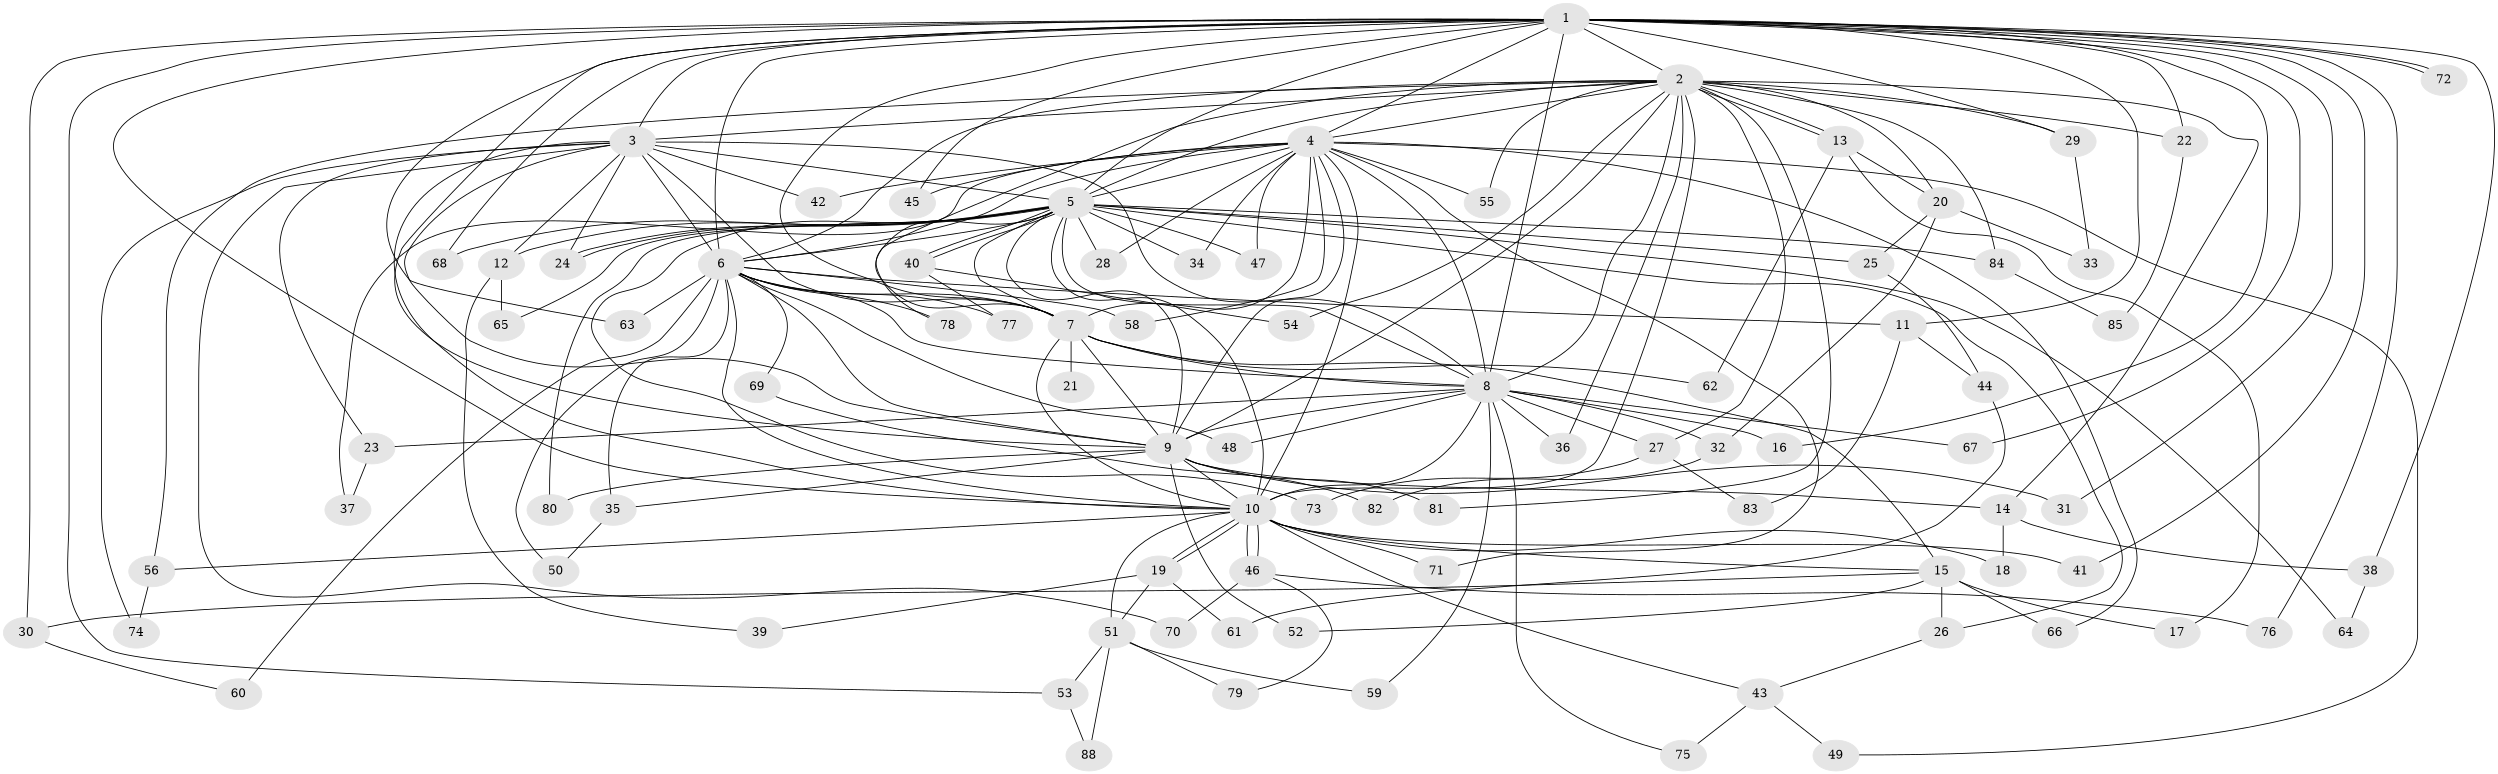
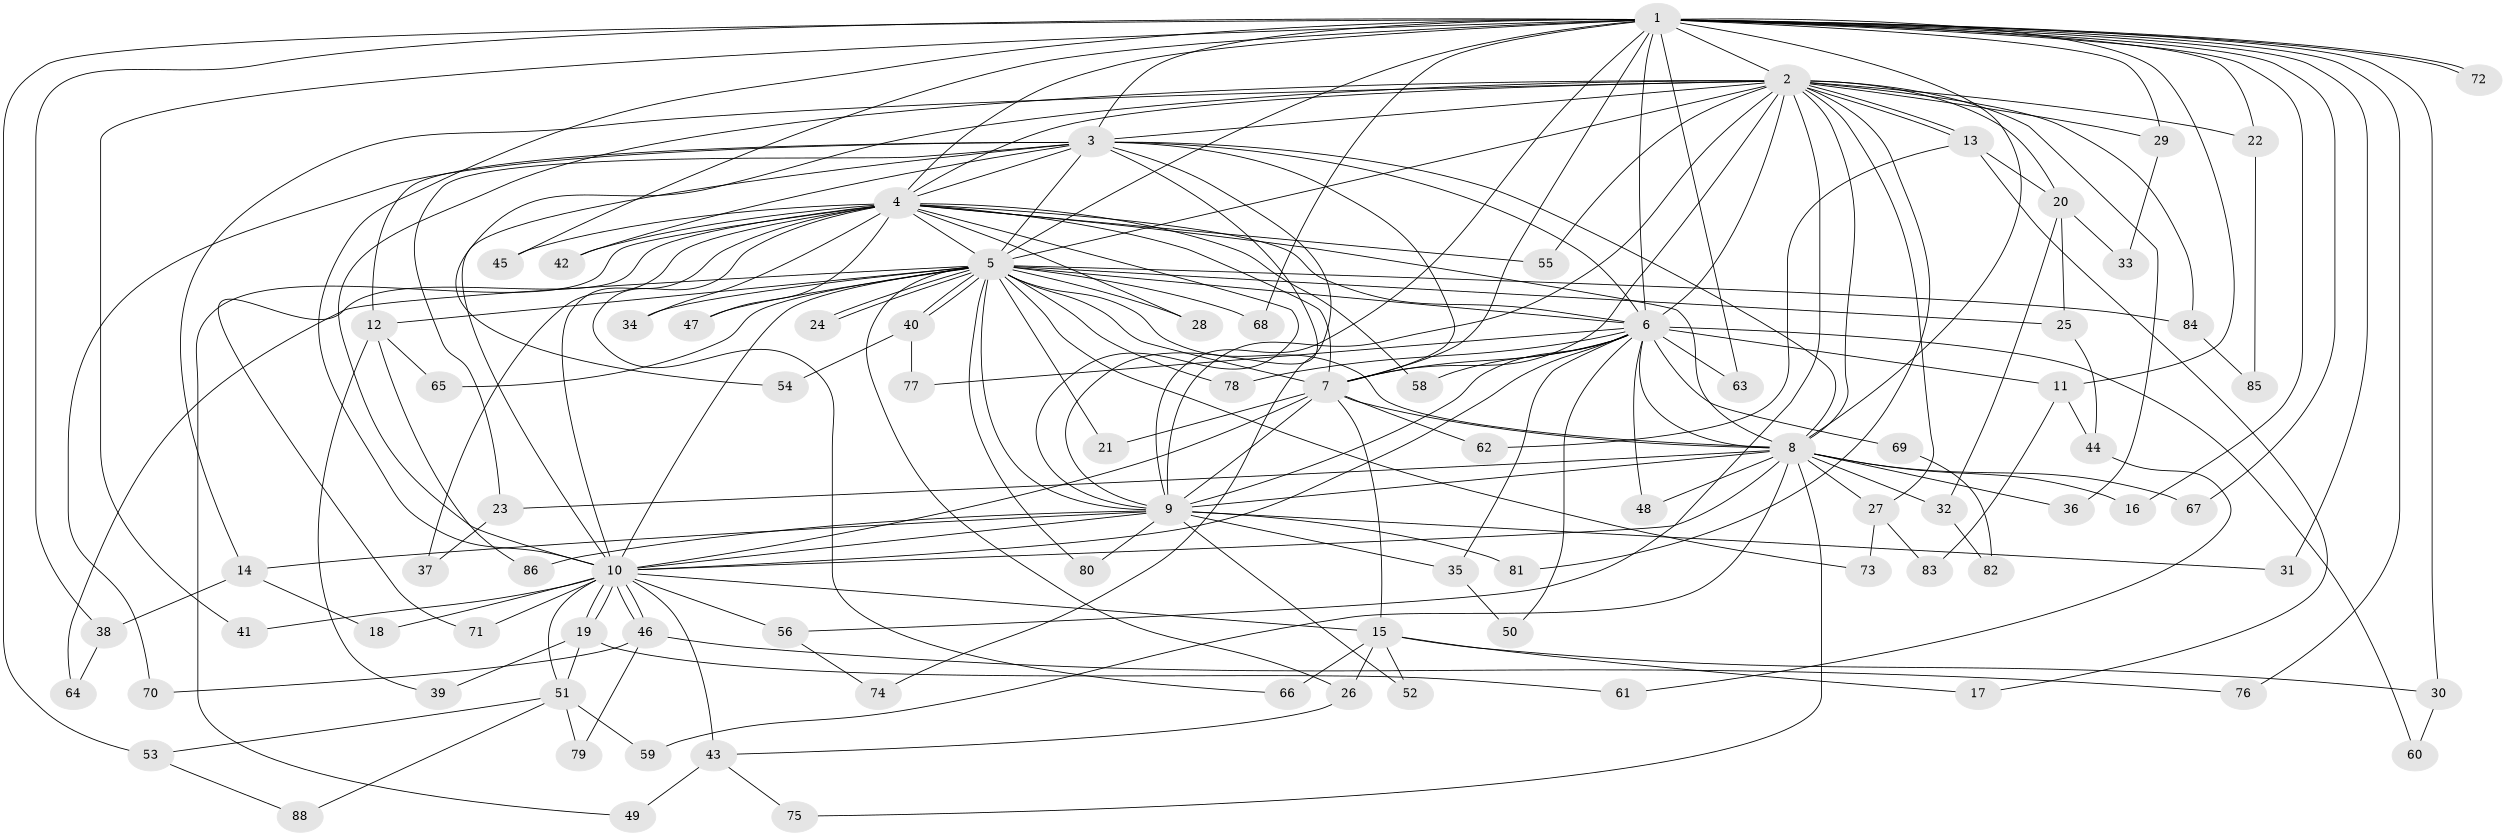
edge "3" -- "24": now "3" -- "4"
edge "5" -- "21": added
node "86": added
